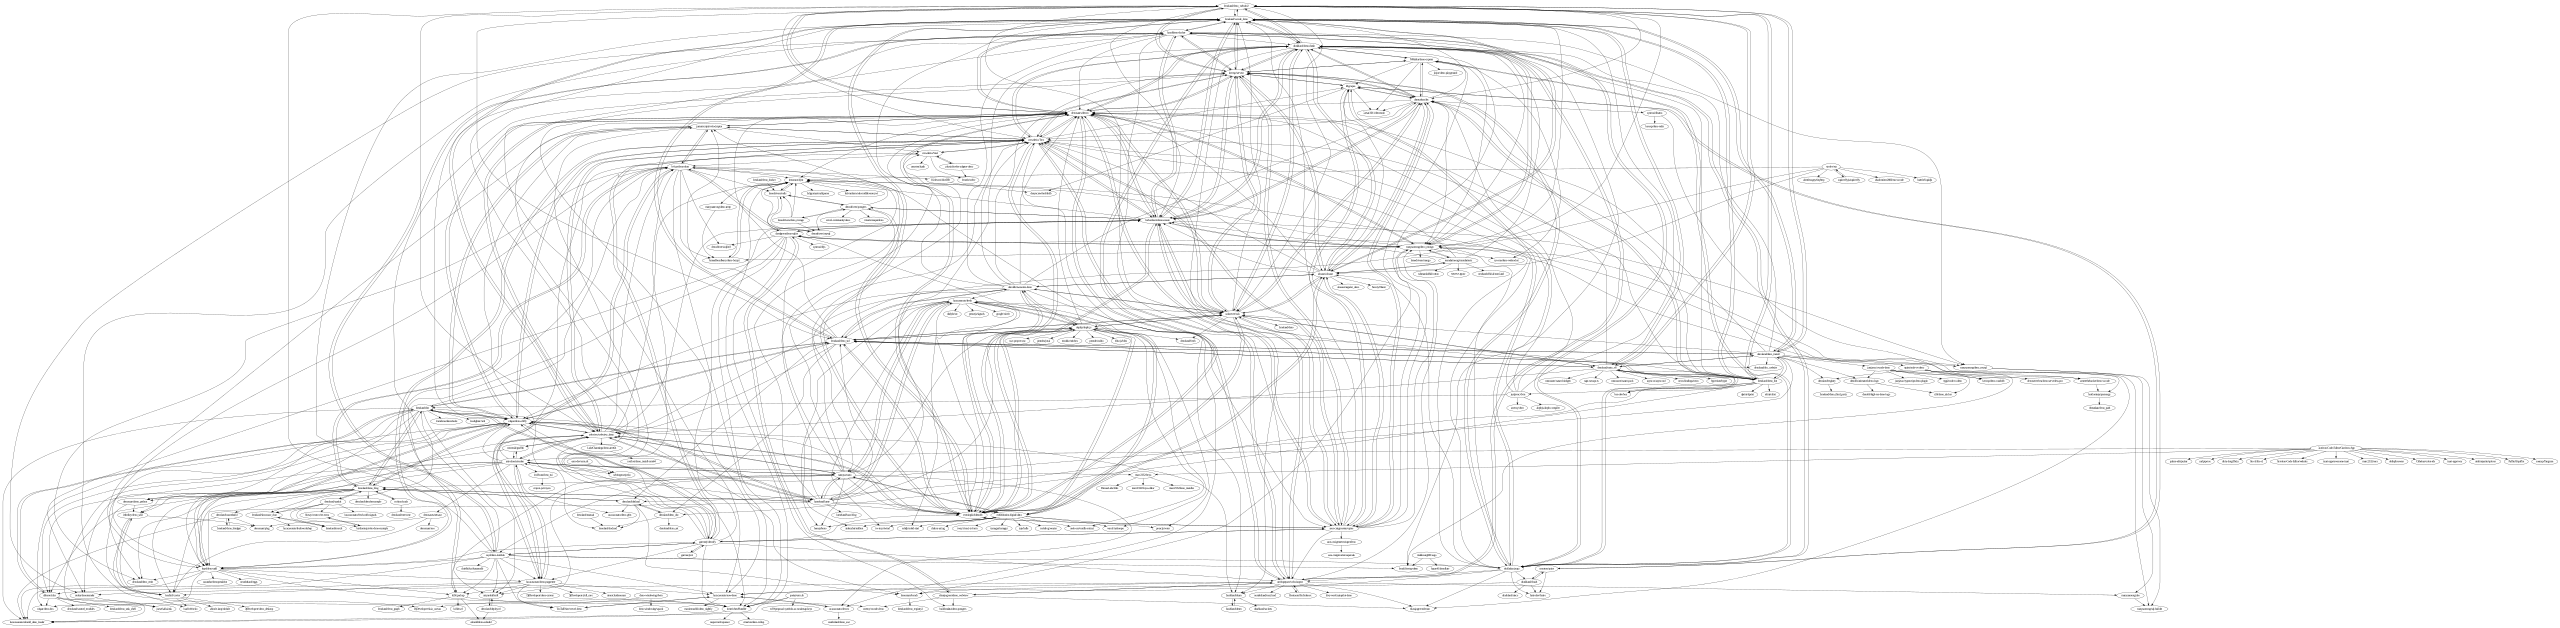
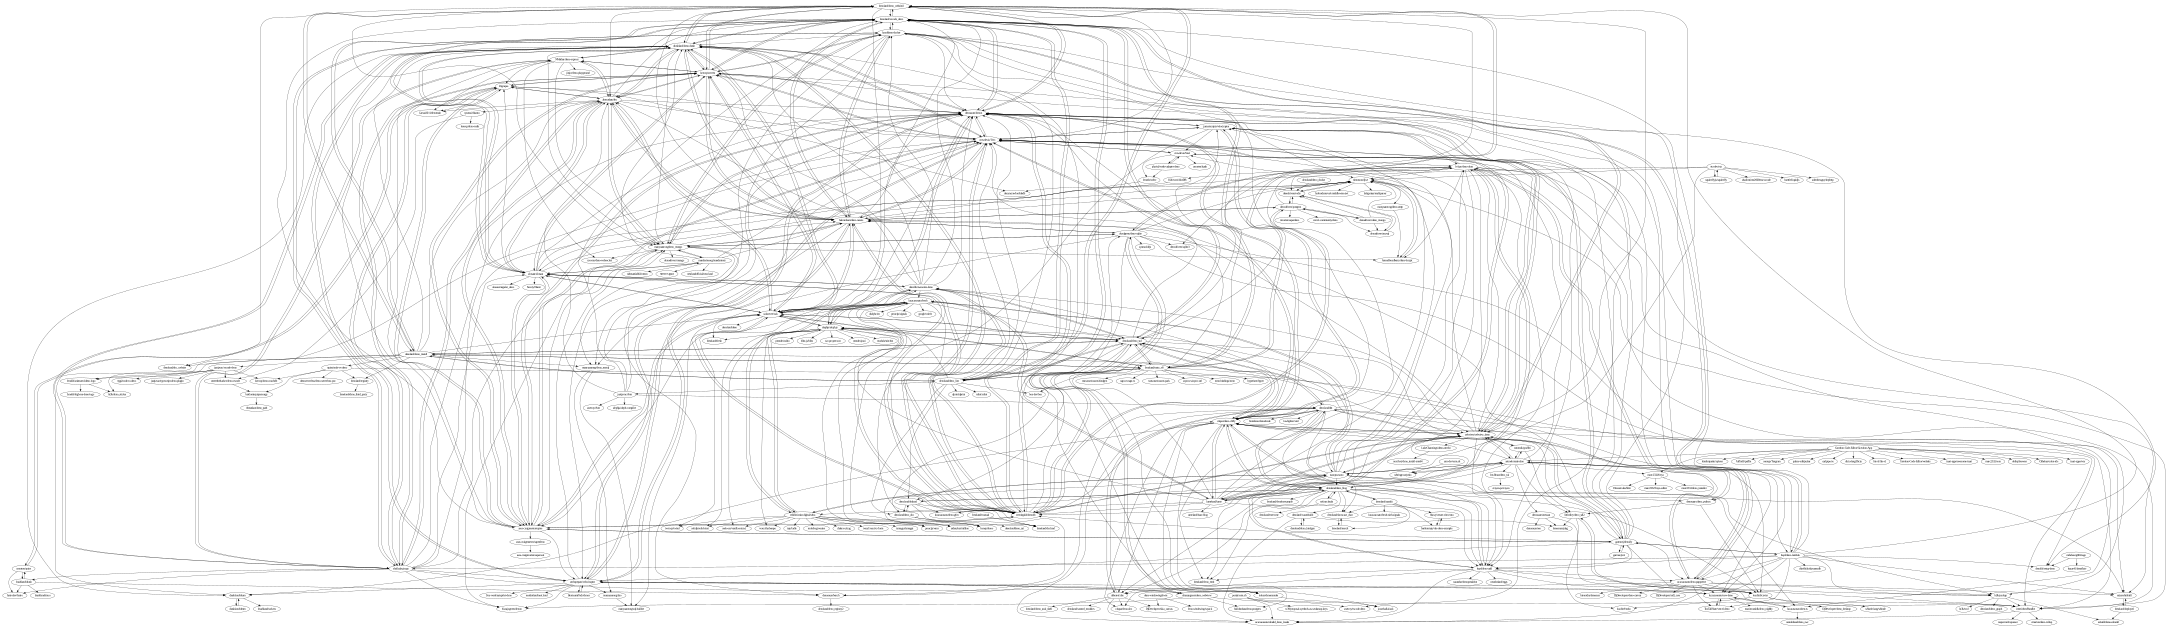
edge "denosaurs/denon" -> "halvardssm/deno-nessie": now "denofn/svelte" -> "halvardssm/deno-nessie"
edge "manyuanrong/deno_mongo" -> "zhmushan/abc": added
node "lucacasonato/freshworkshop": removed
